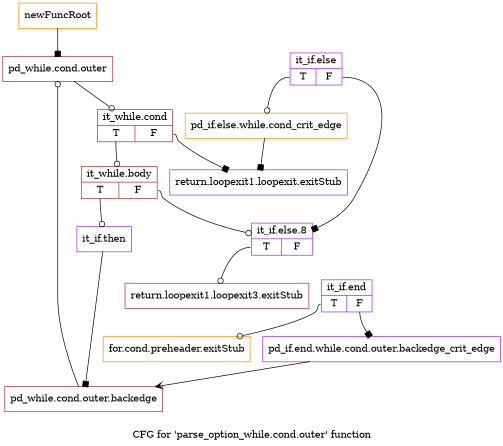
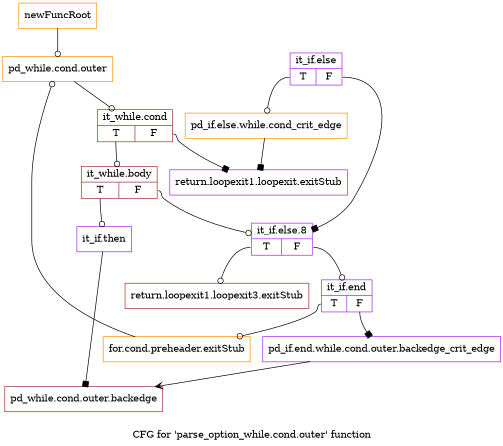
edge "newFuncRoot" -> "pd_while.cond.outer": arrowhead box -> odot
node "pd_while.cond.outer": color brown -> darkorange
edge "pd_while.cond.outer.backedge" -> "pd_while.cond.outer": now "for.cond.preheader.exitStub" -> "pd_while.cond.outer"
edge "it_if.else.8" -> "it_if.end": added
